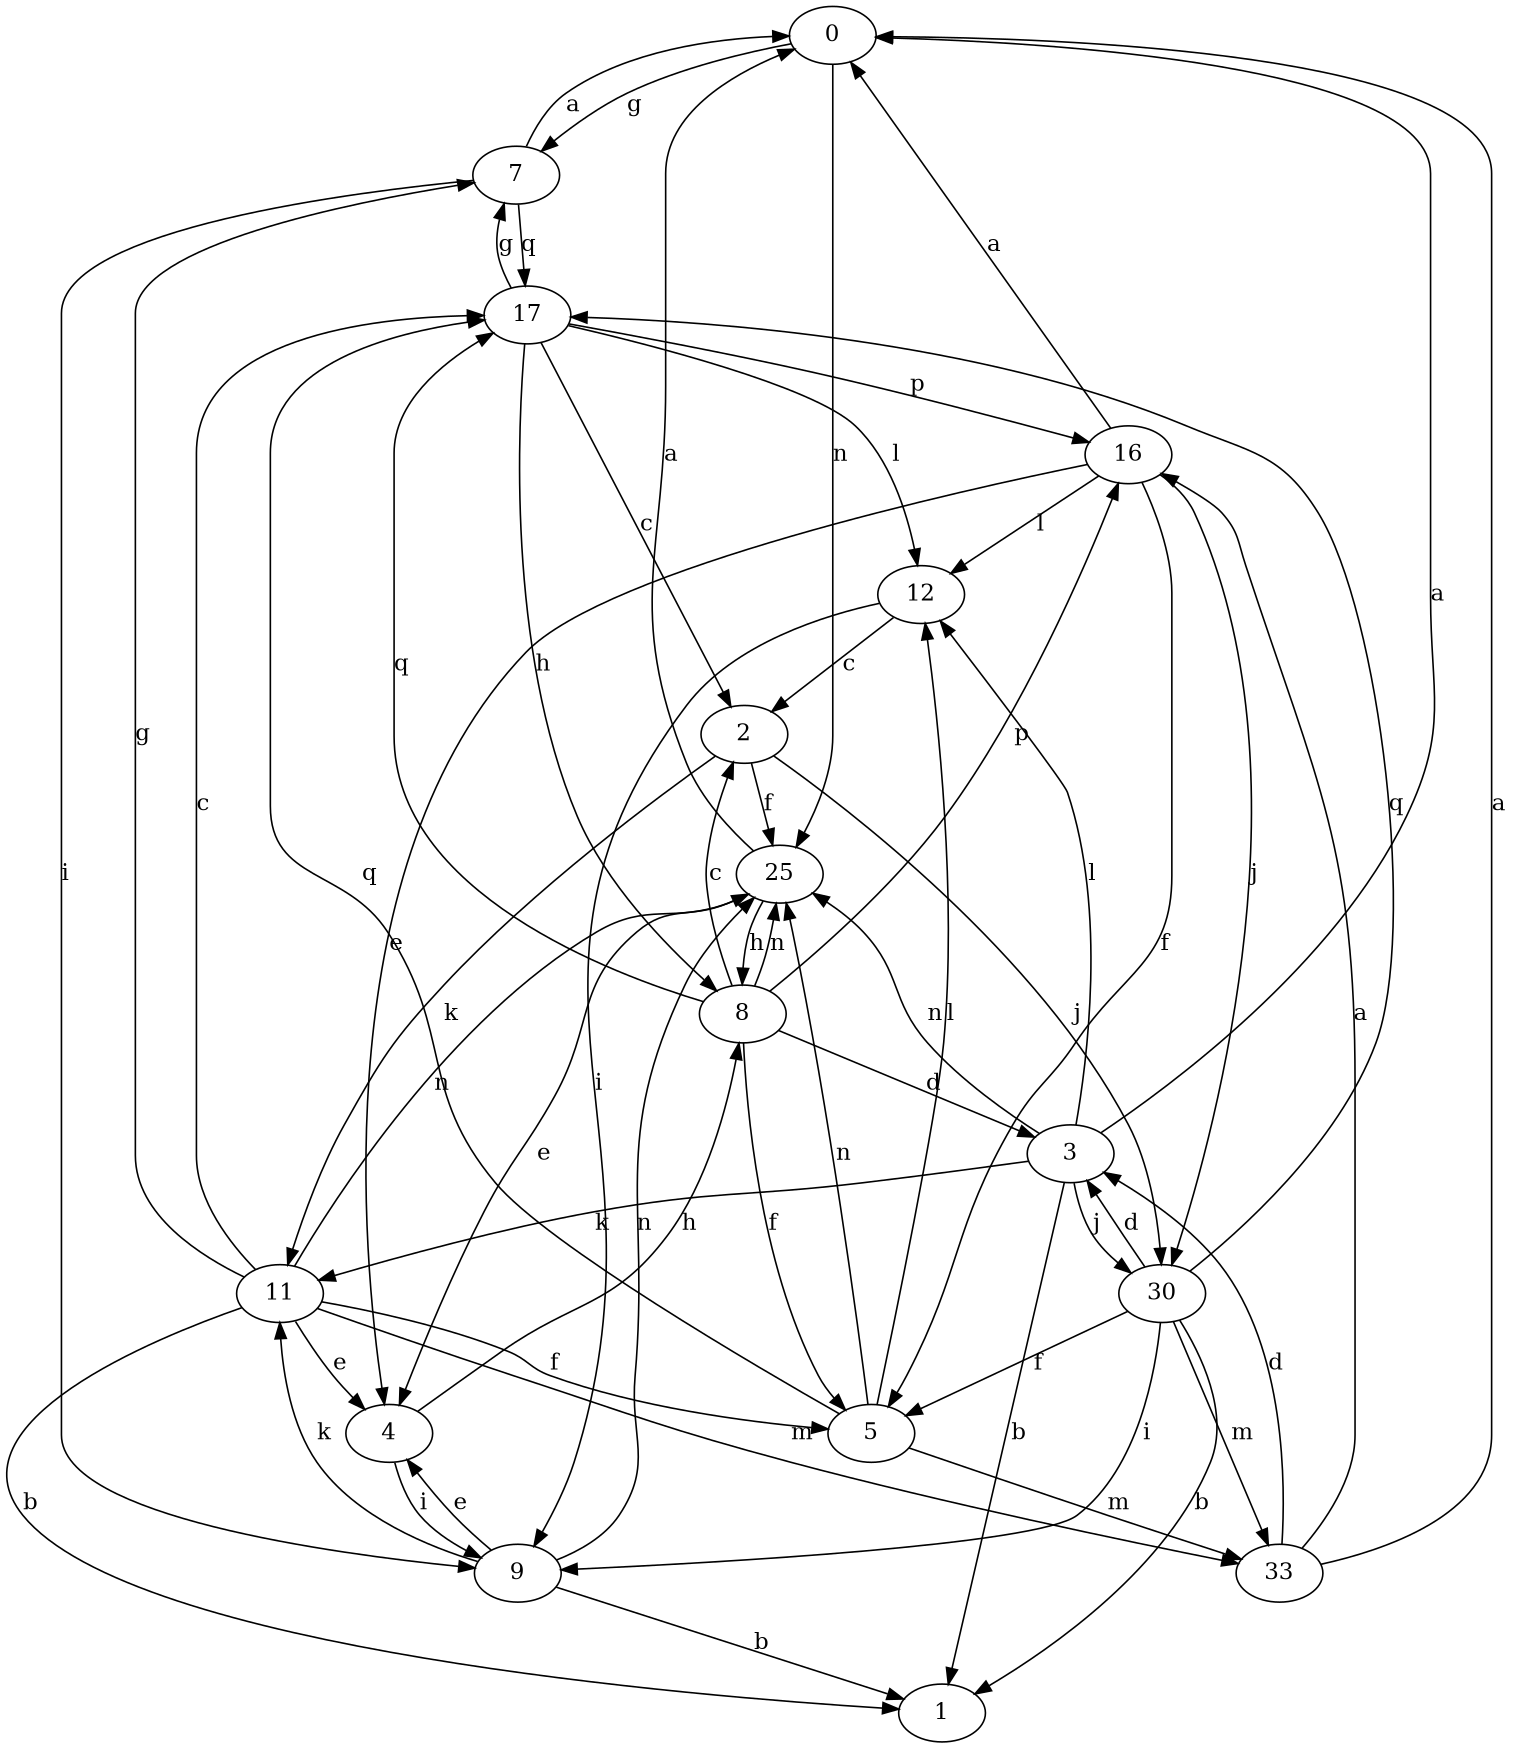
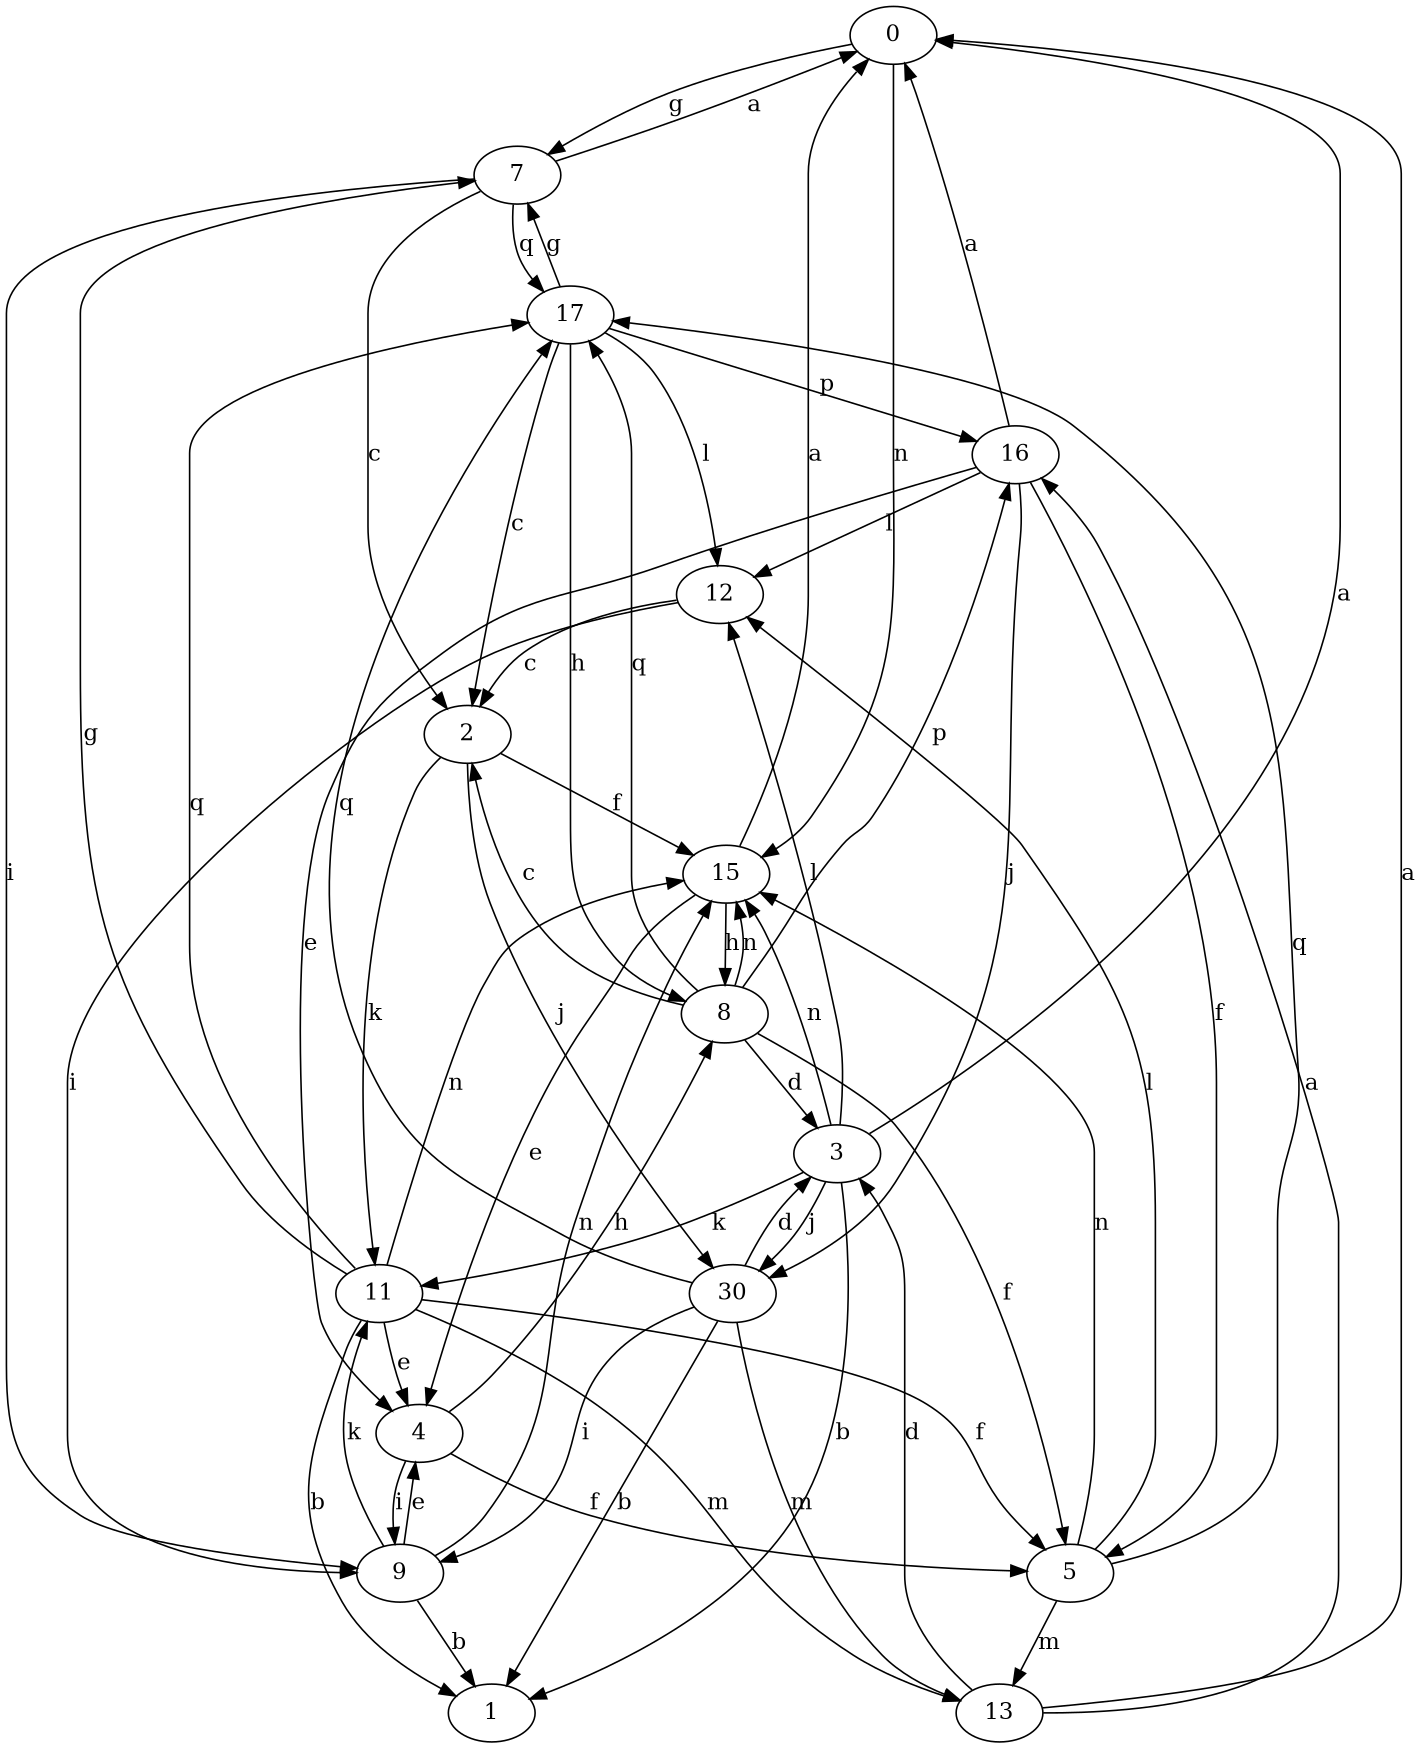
edge "7" -> "2": added, label "c"
edge "11" -> "17": label "c" -> "q"
node "25": label "25" -> "15"
edge "30" -> "5": now "4" -> "5"
node "33": label "33" -> "13"
